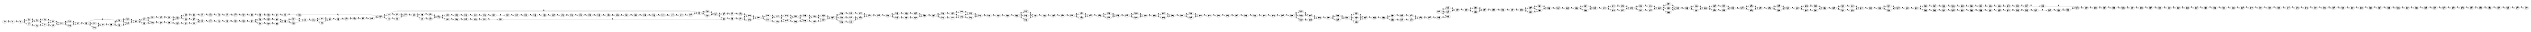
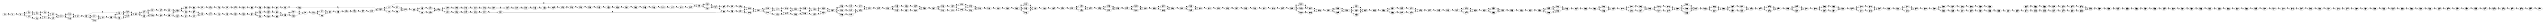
edge "S332" -> "S334": removed, label "G"
edge "S247" -> "S246": reversed
